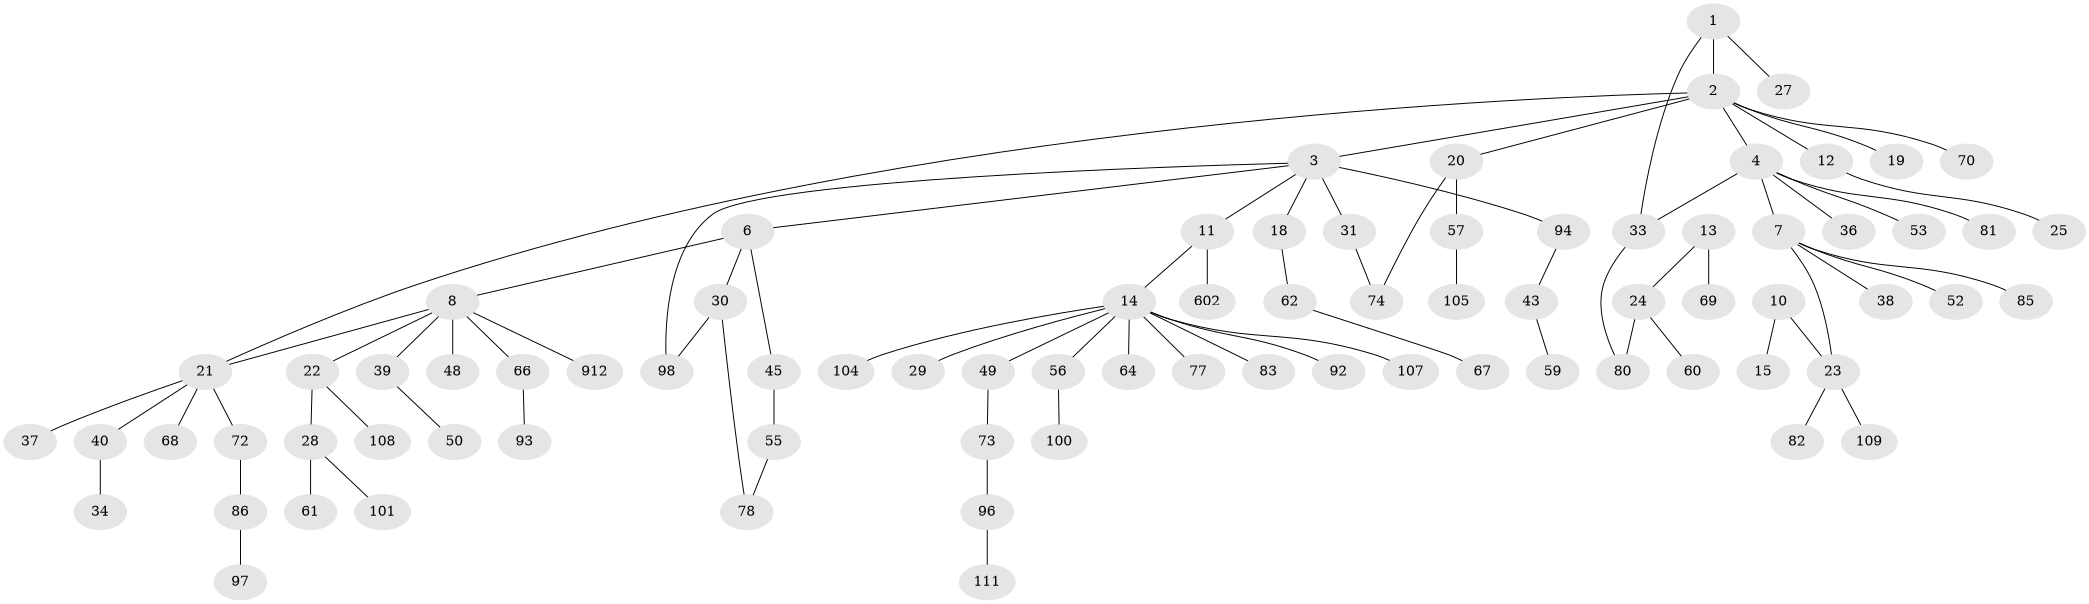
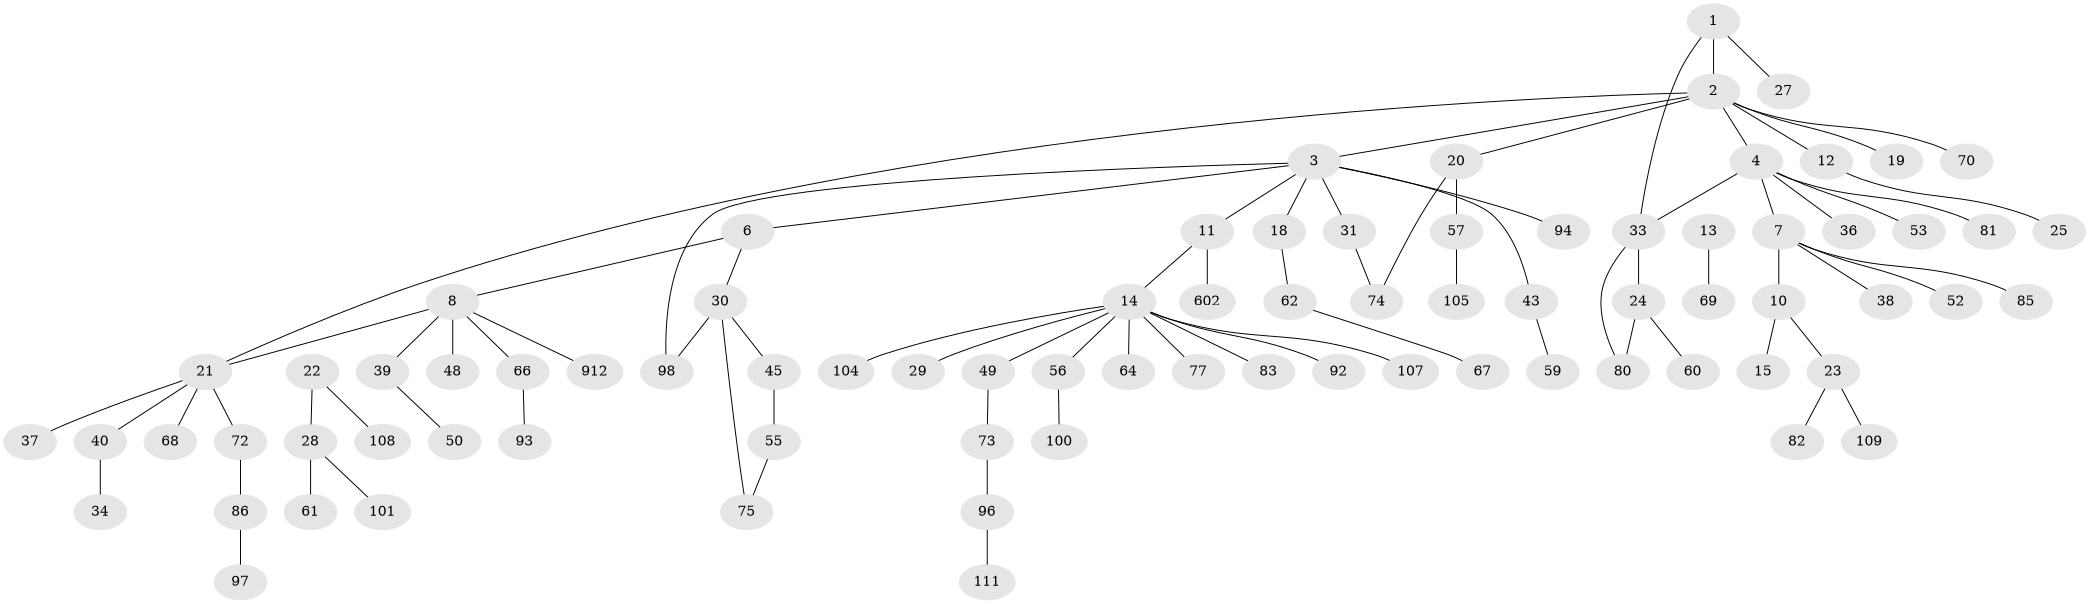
edge "94" -- "43": now "3" -- "43"
edge "13" -- "24": now "33" -- "24"
edge "7" -- "23": now "7" -- "10"
edge "6" -- "45": now "30" -- "45"
edge "8" -- "22": removed
node "78": label "78" -> "75"
